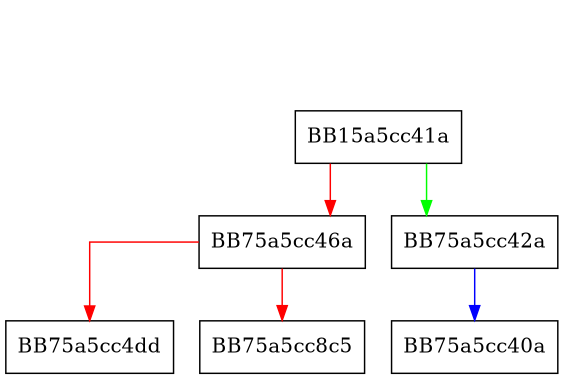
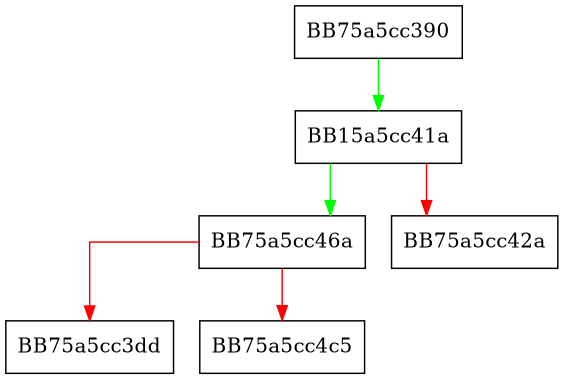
node "BB75a5cc390": added
edge "BB15a5cc41a" -> "BB75a5cc46a": color red -> green
edge "BB15a5cc41a" -> "BB75a5cc42a": color green -> red
node "BB75a5cc4dd": label "BB75a5cc4dd" -> "BB75a5cc3dd"
node "BB75a5cc8c5": label "BB75a5cc8c5" -> "BB75a5cc4c5"
node "BB75a5cc40a": removed
